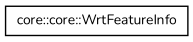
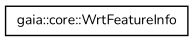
node "core::core::WrtFeatureInfo": label "core::core::WrtFeatureInfo" -> "gaia::core::WrtFeatureInfo"
